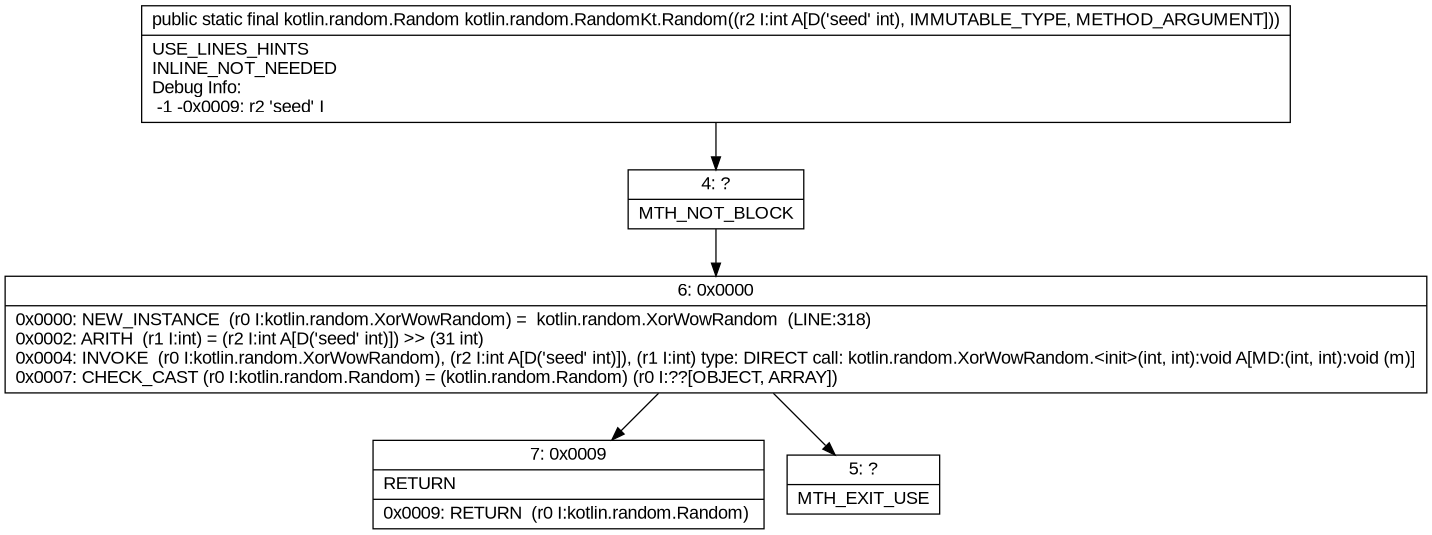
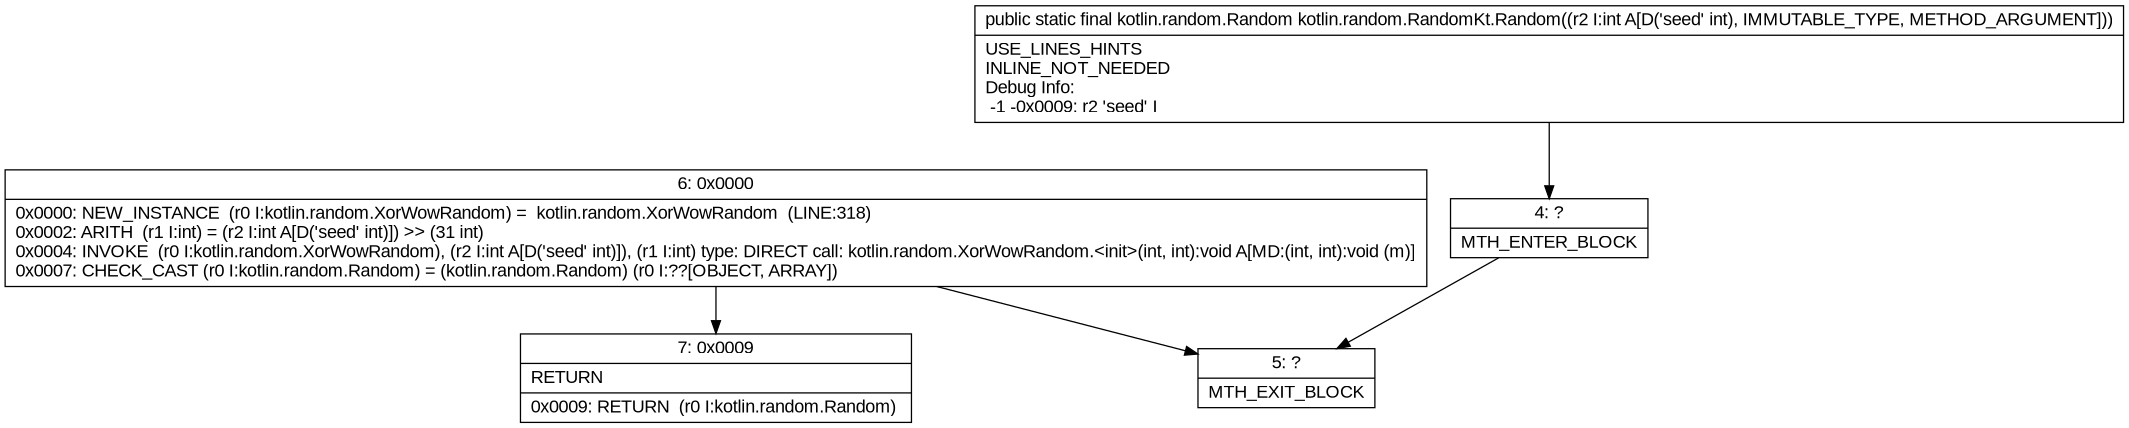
node "4: ?": text "MTH_NOT_BLOCK" -> "MTH_ENTER_BLOCK"
edge "4: ?" -> "6: 0x0000": now "4: ?" -> "5: ?"
node "5: ?": text "MTH_EXIT_USE" -> "MTH_EXIT_BLOCK"
